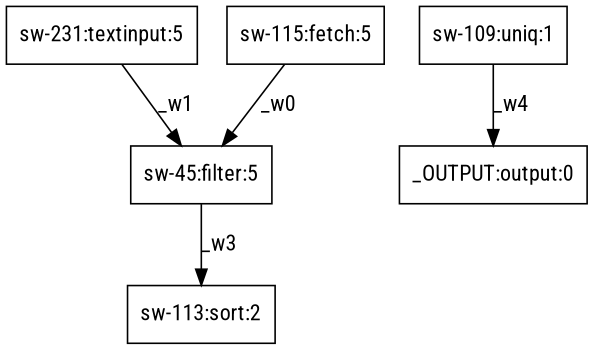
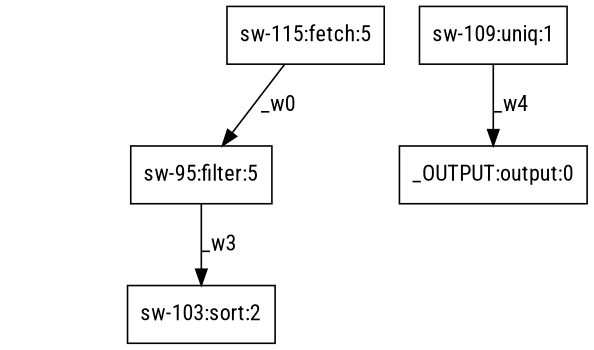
node "sw-231:textinput:5": removed
node "sw-45:filter:5": label "sw-45:filter:5" -> "sw-95:filter:5"
node "sw-113:sort:2": label "sw-113:sort:2" -> "sw-103:sort:2"
